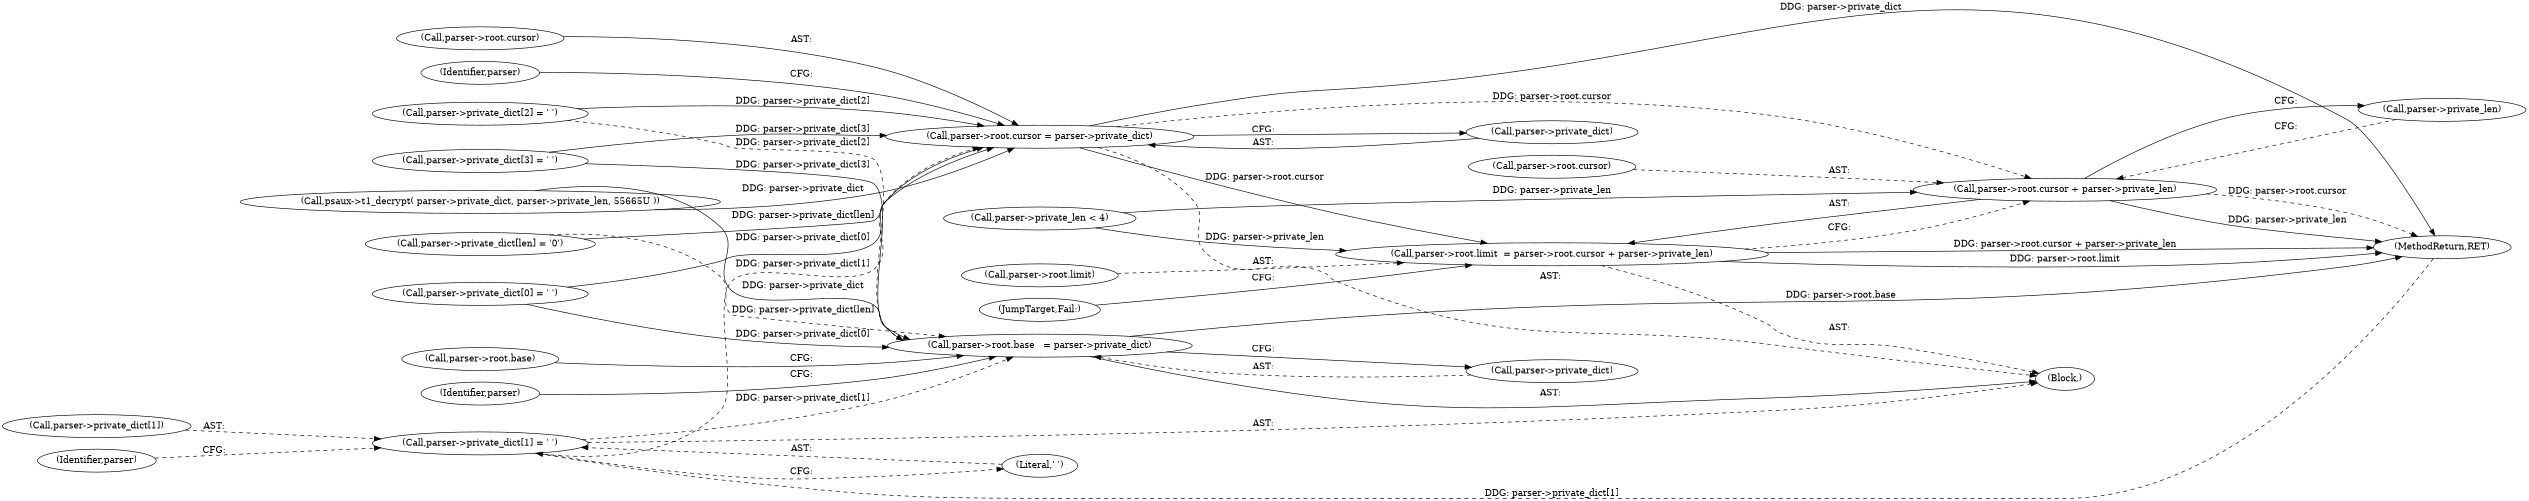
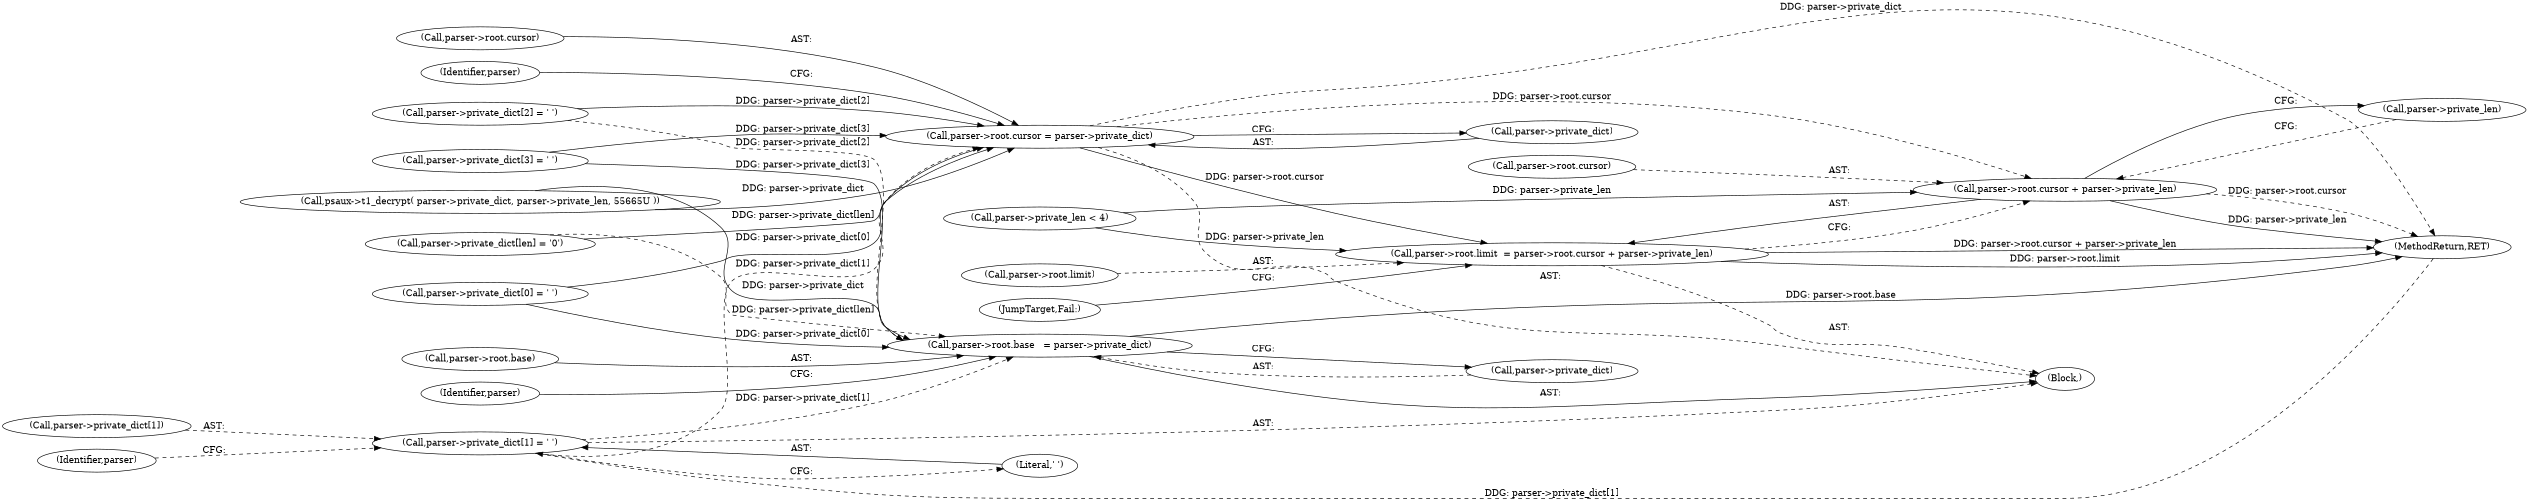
edge "(Call,parser->root.cursor = parser->private_dict)" -> "(MethodReturn,RET)": style solid -> dashed
edge "(Call,parser->root.base)" -> "(Call,parser->root.base   = parser->private_dict)": label "CFG: " -> "AST: "
edge "(Literal,' ')" -> "(Call,parser->private_dict[1] = ' ')": style dashed -> solid
